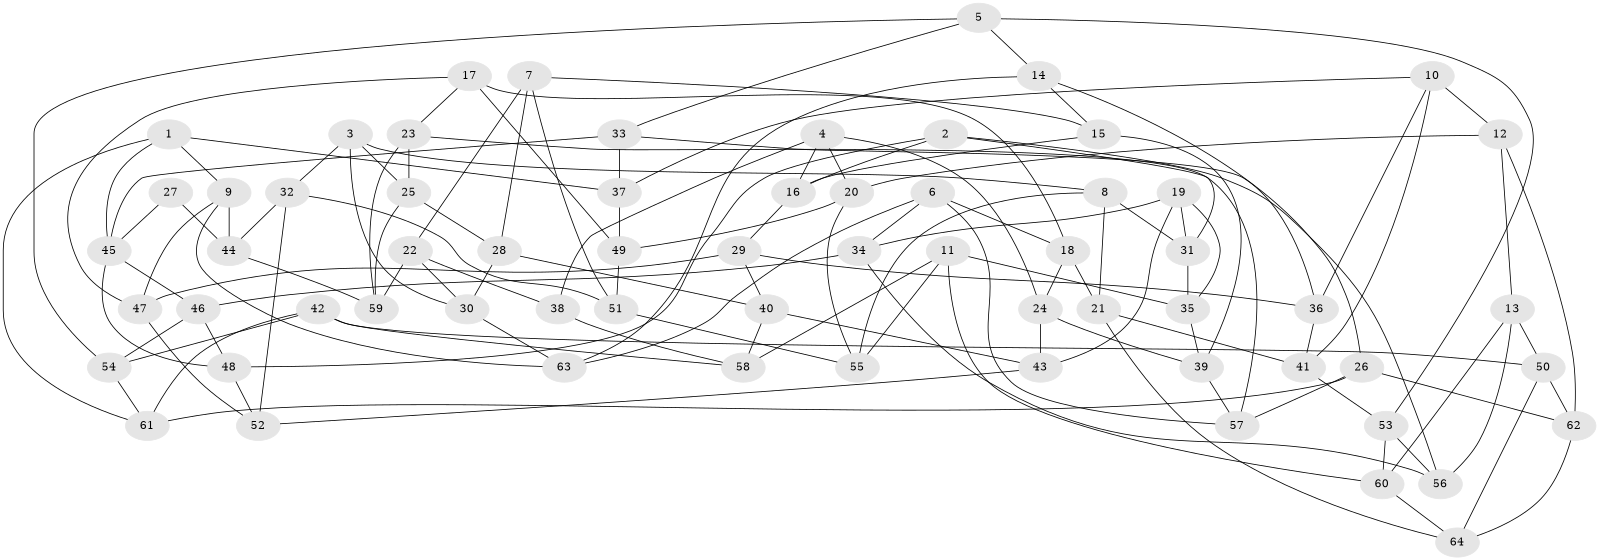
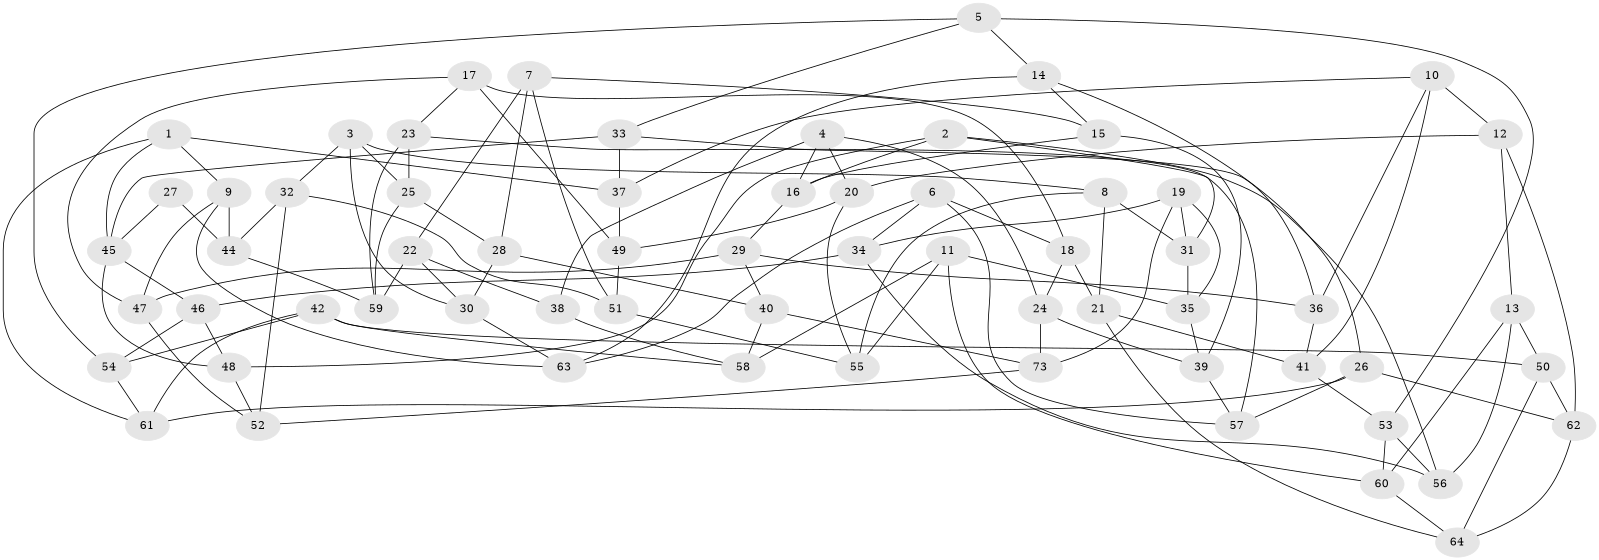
node "43": label "43" -> "73"
